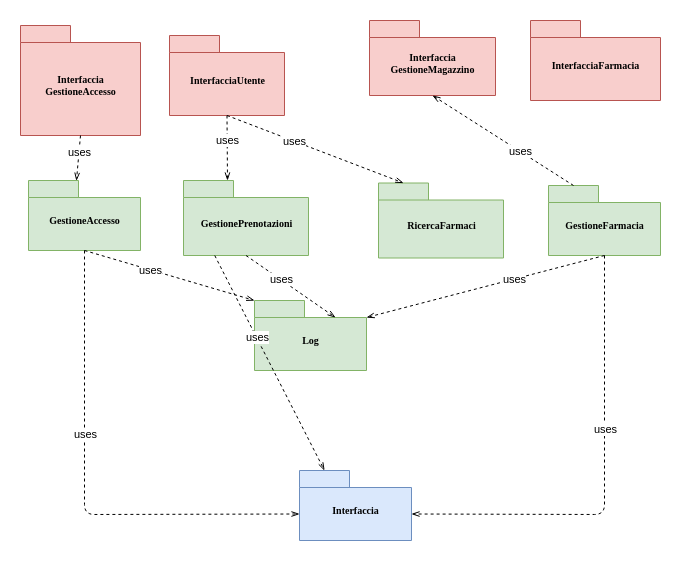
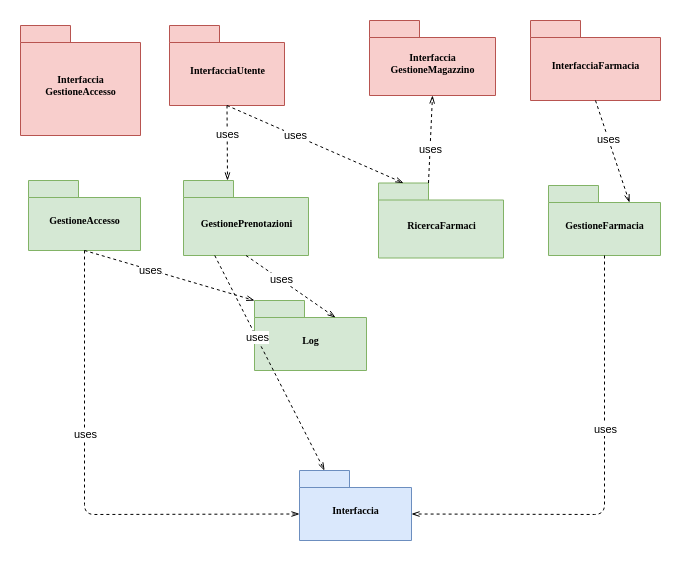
node "InterfacciaUtente": moved (227, 76) -> (227, 66)
edge "RicercaFarmaci" -> "Interfaccia GestioneMagazzino": added, label "uses"
edge "GestioneFarmacia" -> "Interfaccia GestioneMagazzino": removed, label "uses"
edge "InterfacciaFarmacia" -> "GestioneFarmacia": added, label "uses"
edge "Interfaccia GestioneAccesso" -> "GestioneAccesso": removed, label "uses"
edge "GestioneFarmacia" -> "Log": removed, label "uses"
